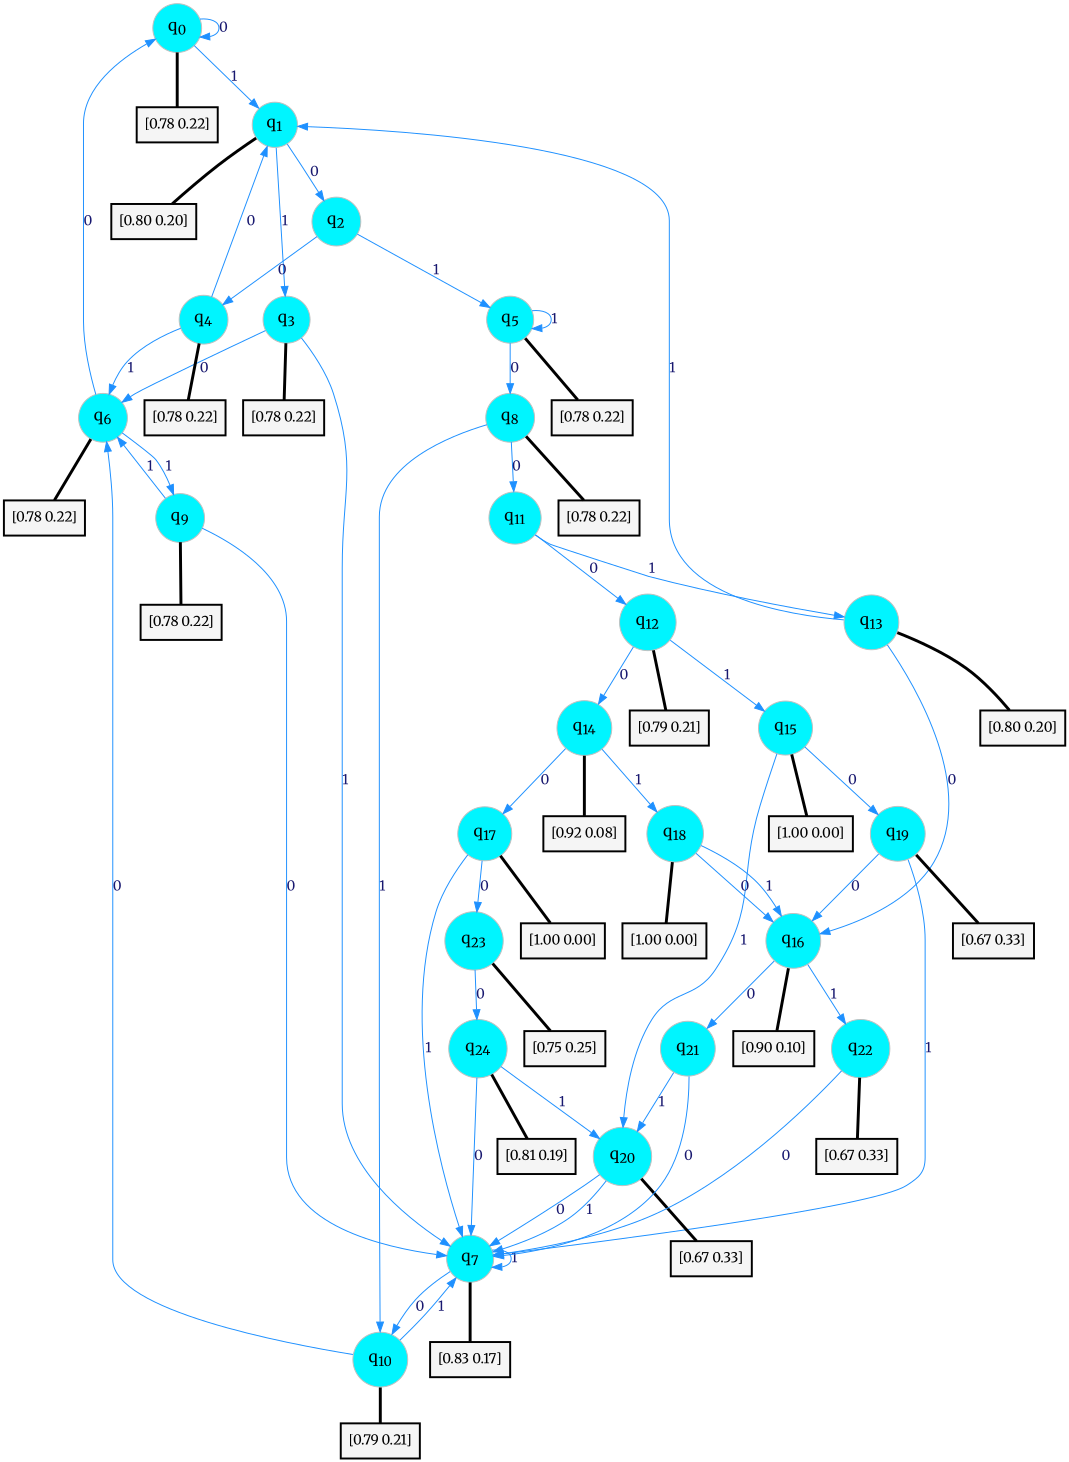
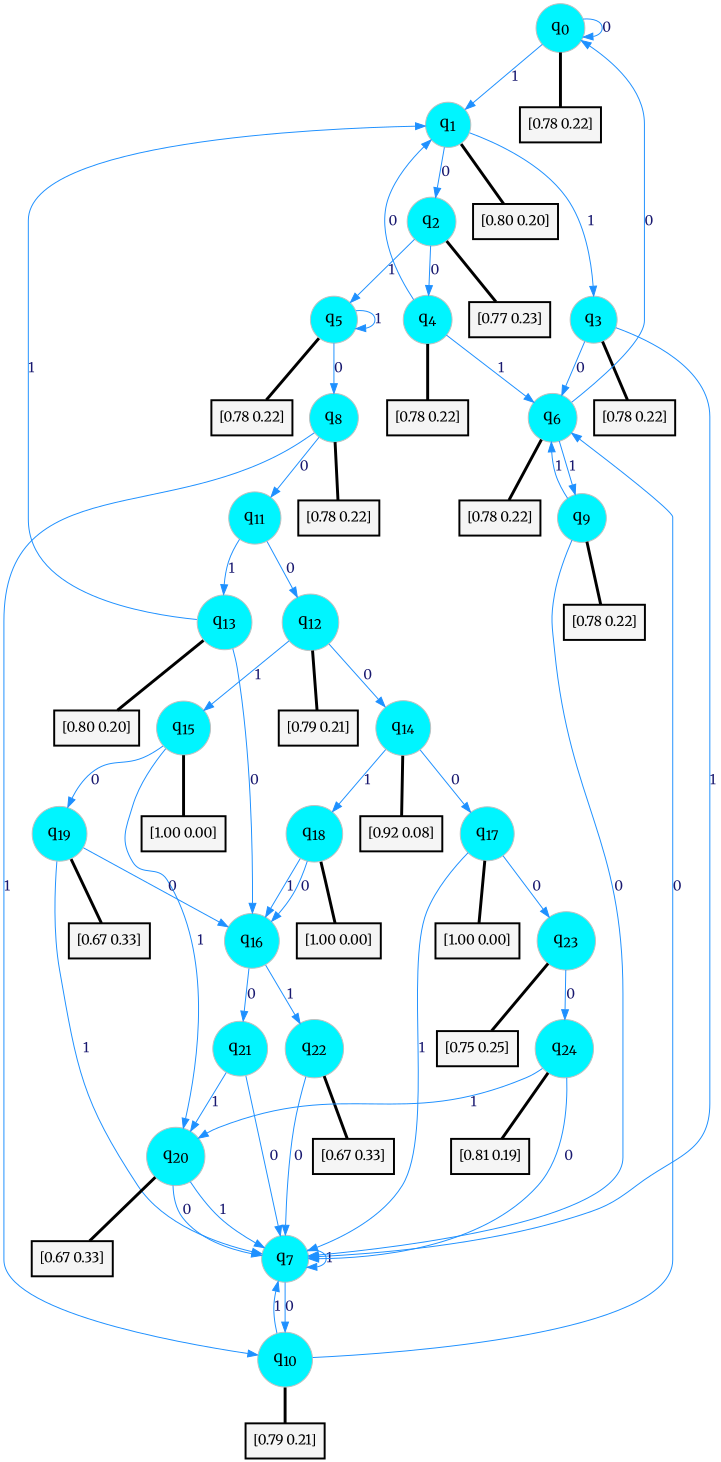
node "[0.77 0.23]": added
node "[0.90 0.10]": removed
node "[0.83 0.17]": removed
